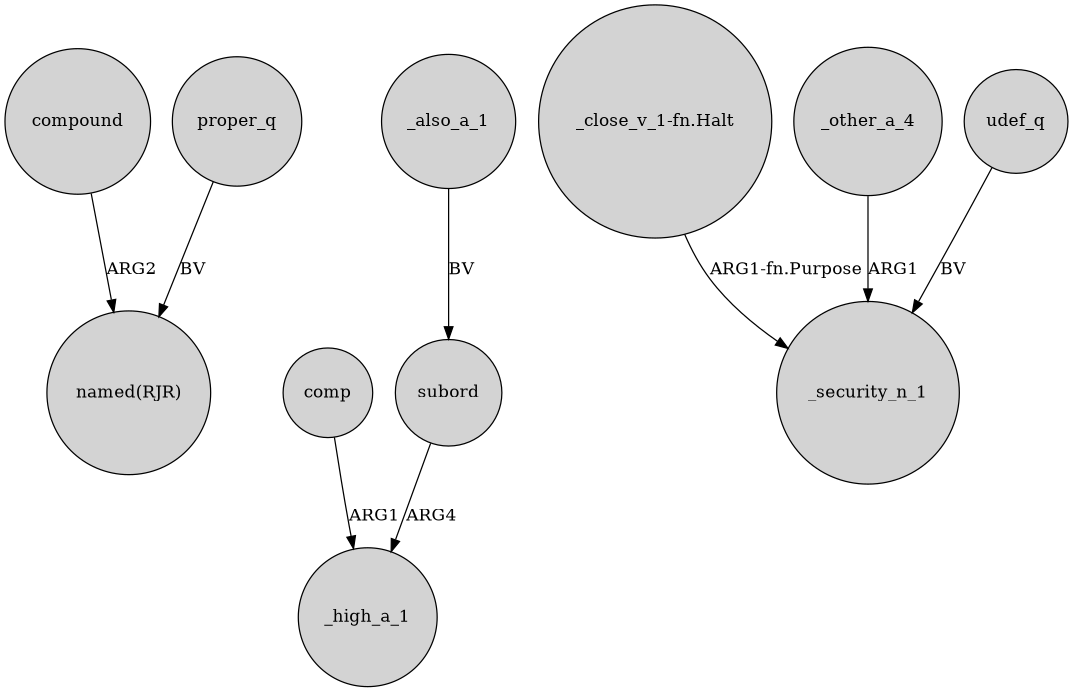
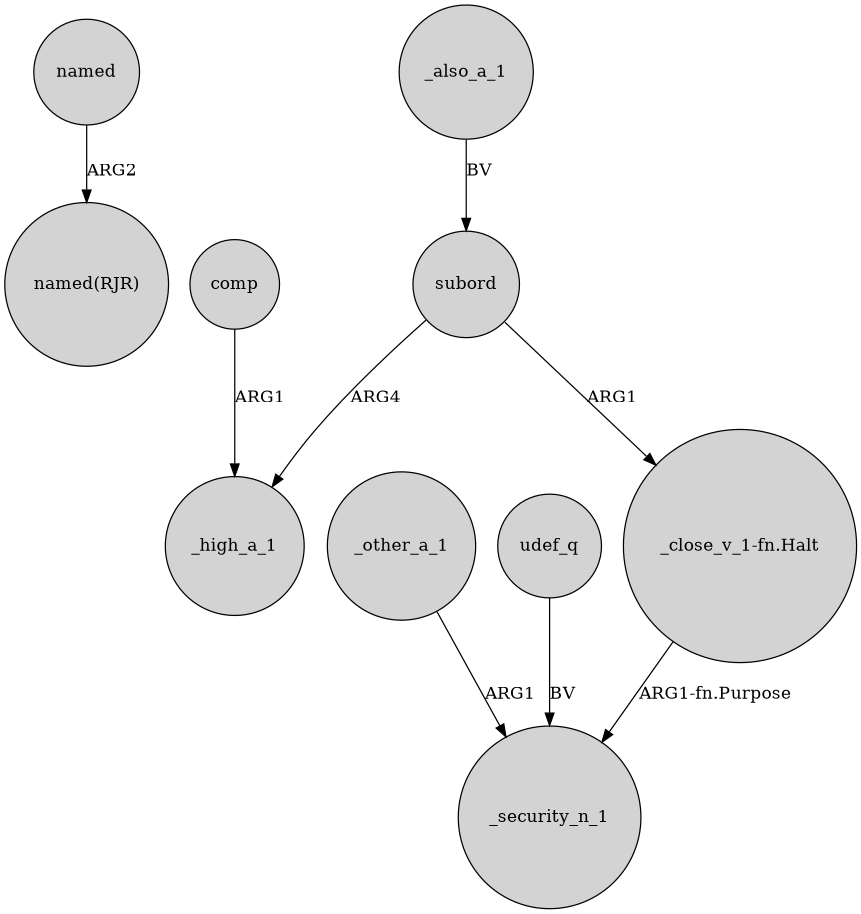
node "compound": label "compound" -> "named"
node "proper_q": removed
node "_other_a_4": label "_other_a_4" -> "_other_a_1"
edge "subord" -> "_close_v_1-fn.Halt": added, label "ARG1"
